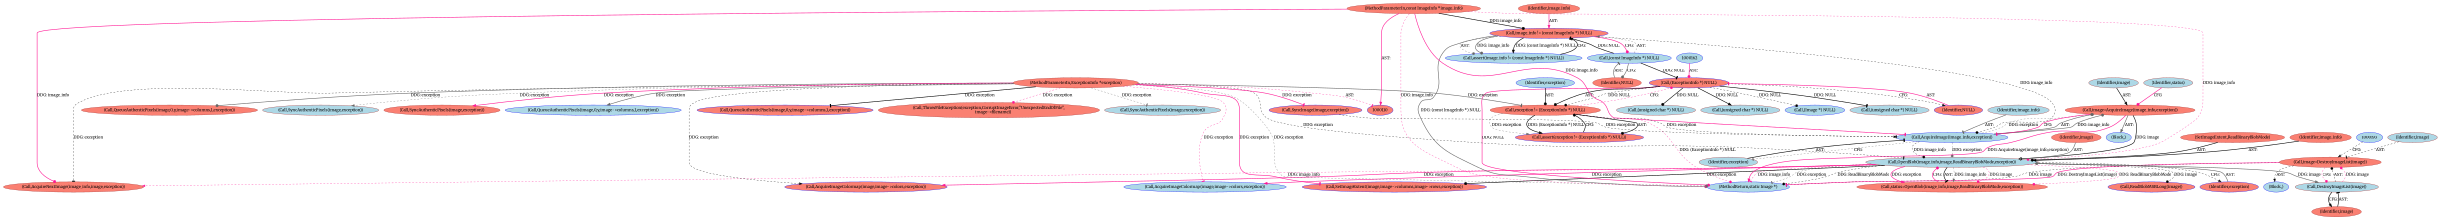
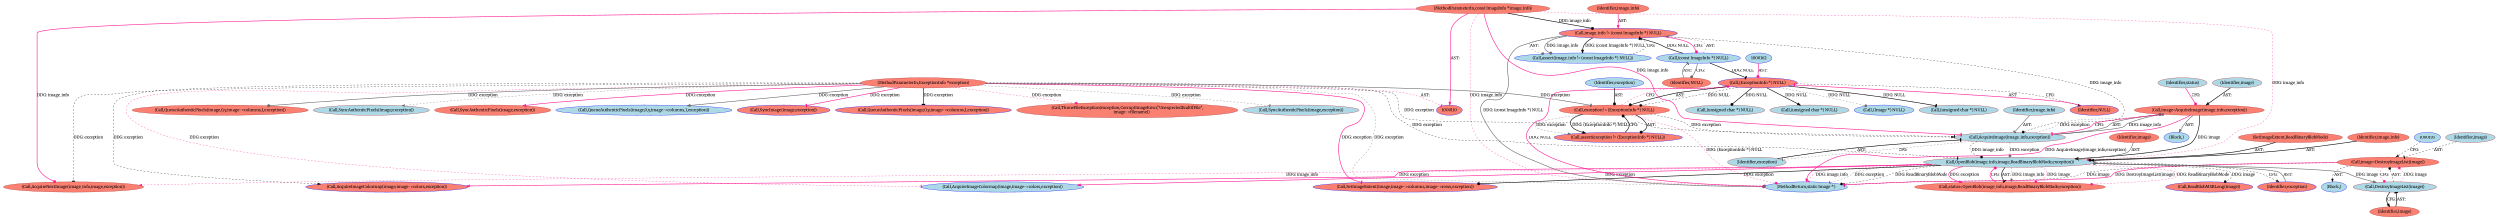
edge "(Call,assert(image_info != (const ImageInfo *) NULL))" -> "(Call,image_info != (const ImageInfo *) NULL)": style bold -> dashed
edge "(Call,(ExceptionInfo *) NULL)" -> "(Call,(Image *) NULL)": color black -> gray40
edge "(Call,SyncImage(image,exception))" -> "(Call,AcquireImage(image_info,exception))": now "(MethodParameterIn,ExceptionInfo *exception)" -> "(Call,AcquireImage(image_info,exception))"
node "(Call,AcquireImage(image_info,exception))": color blue -> brown
